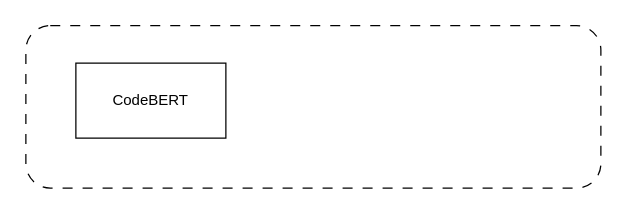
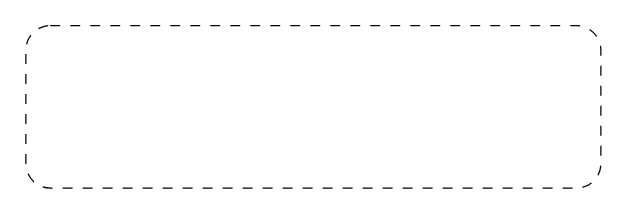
node "CodeBERT": removed
